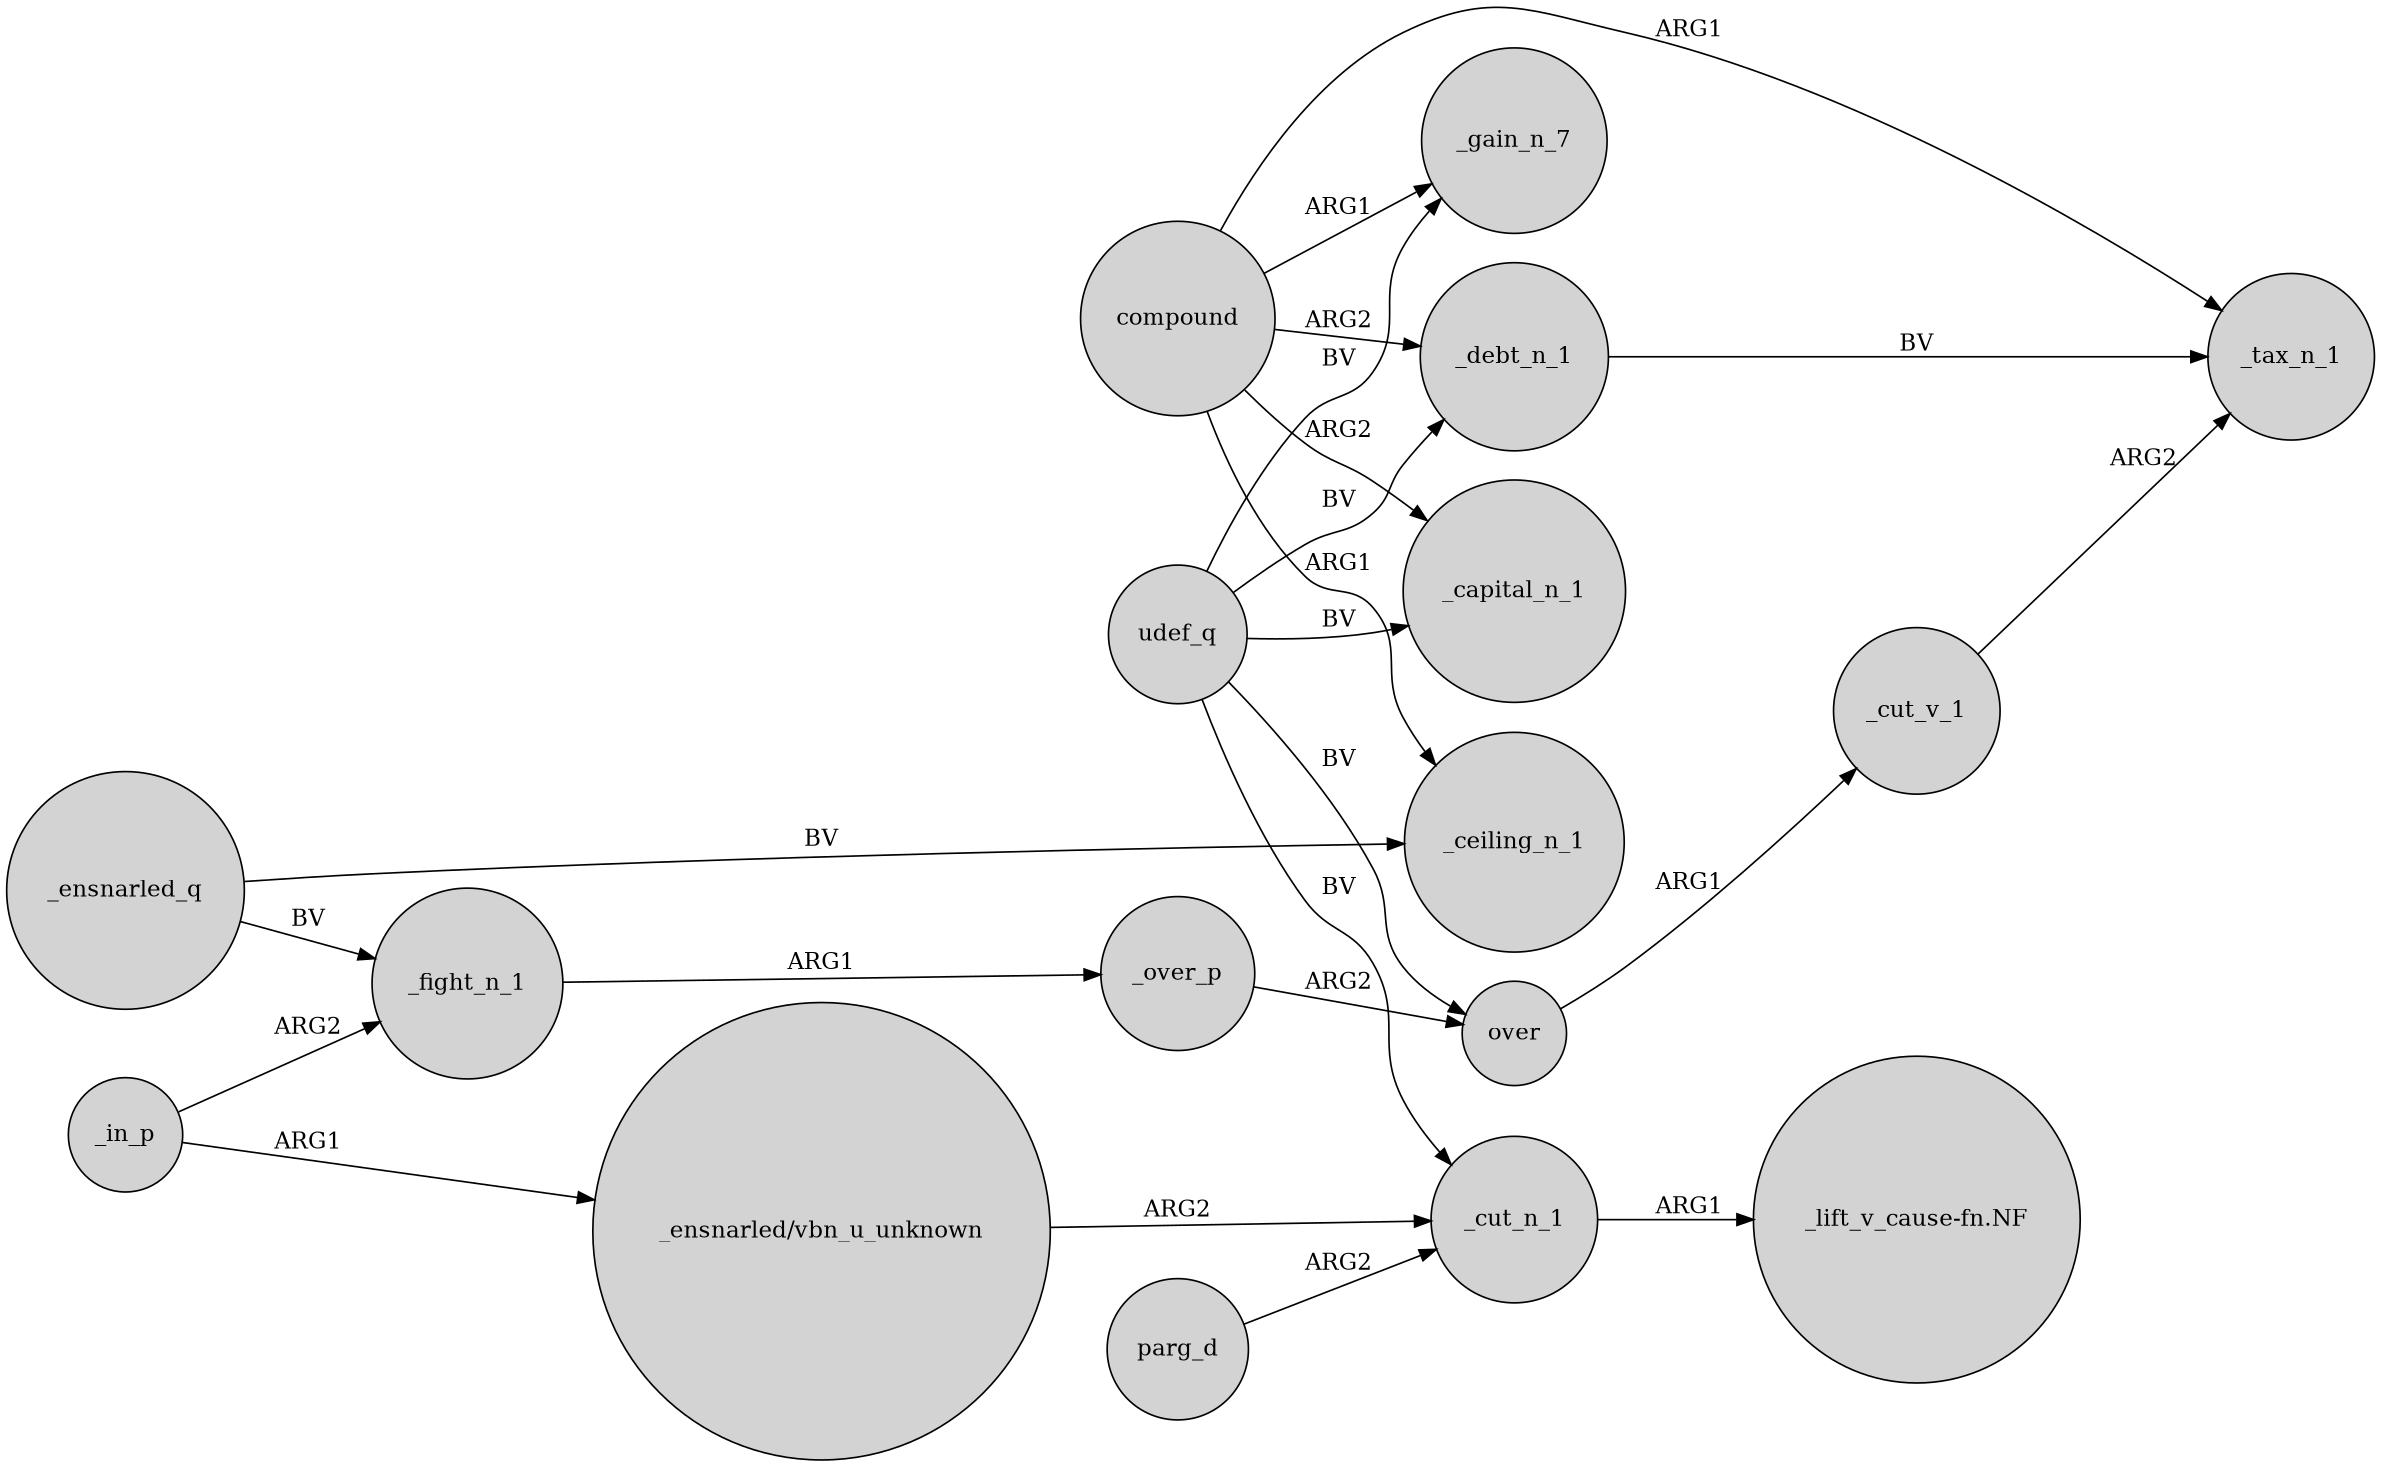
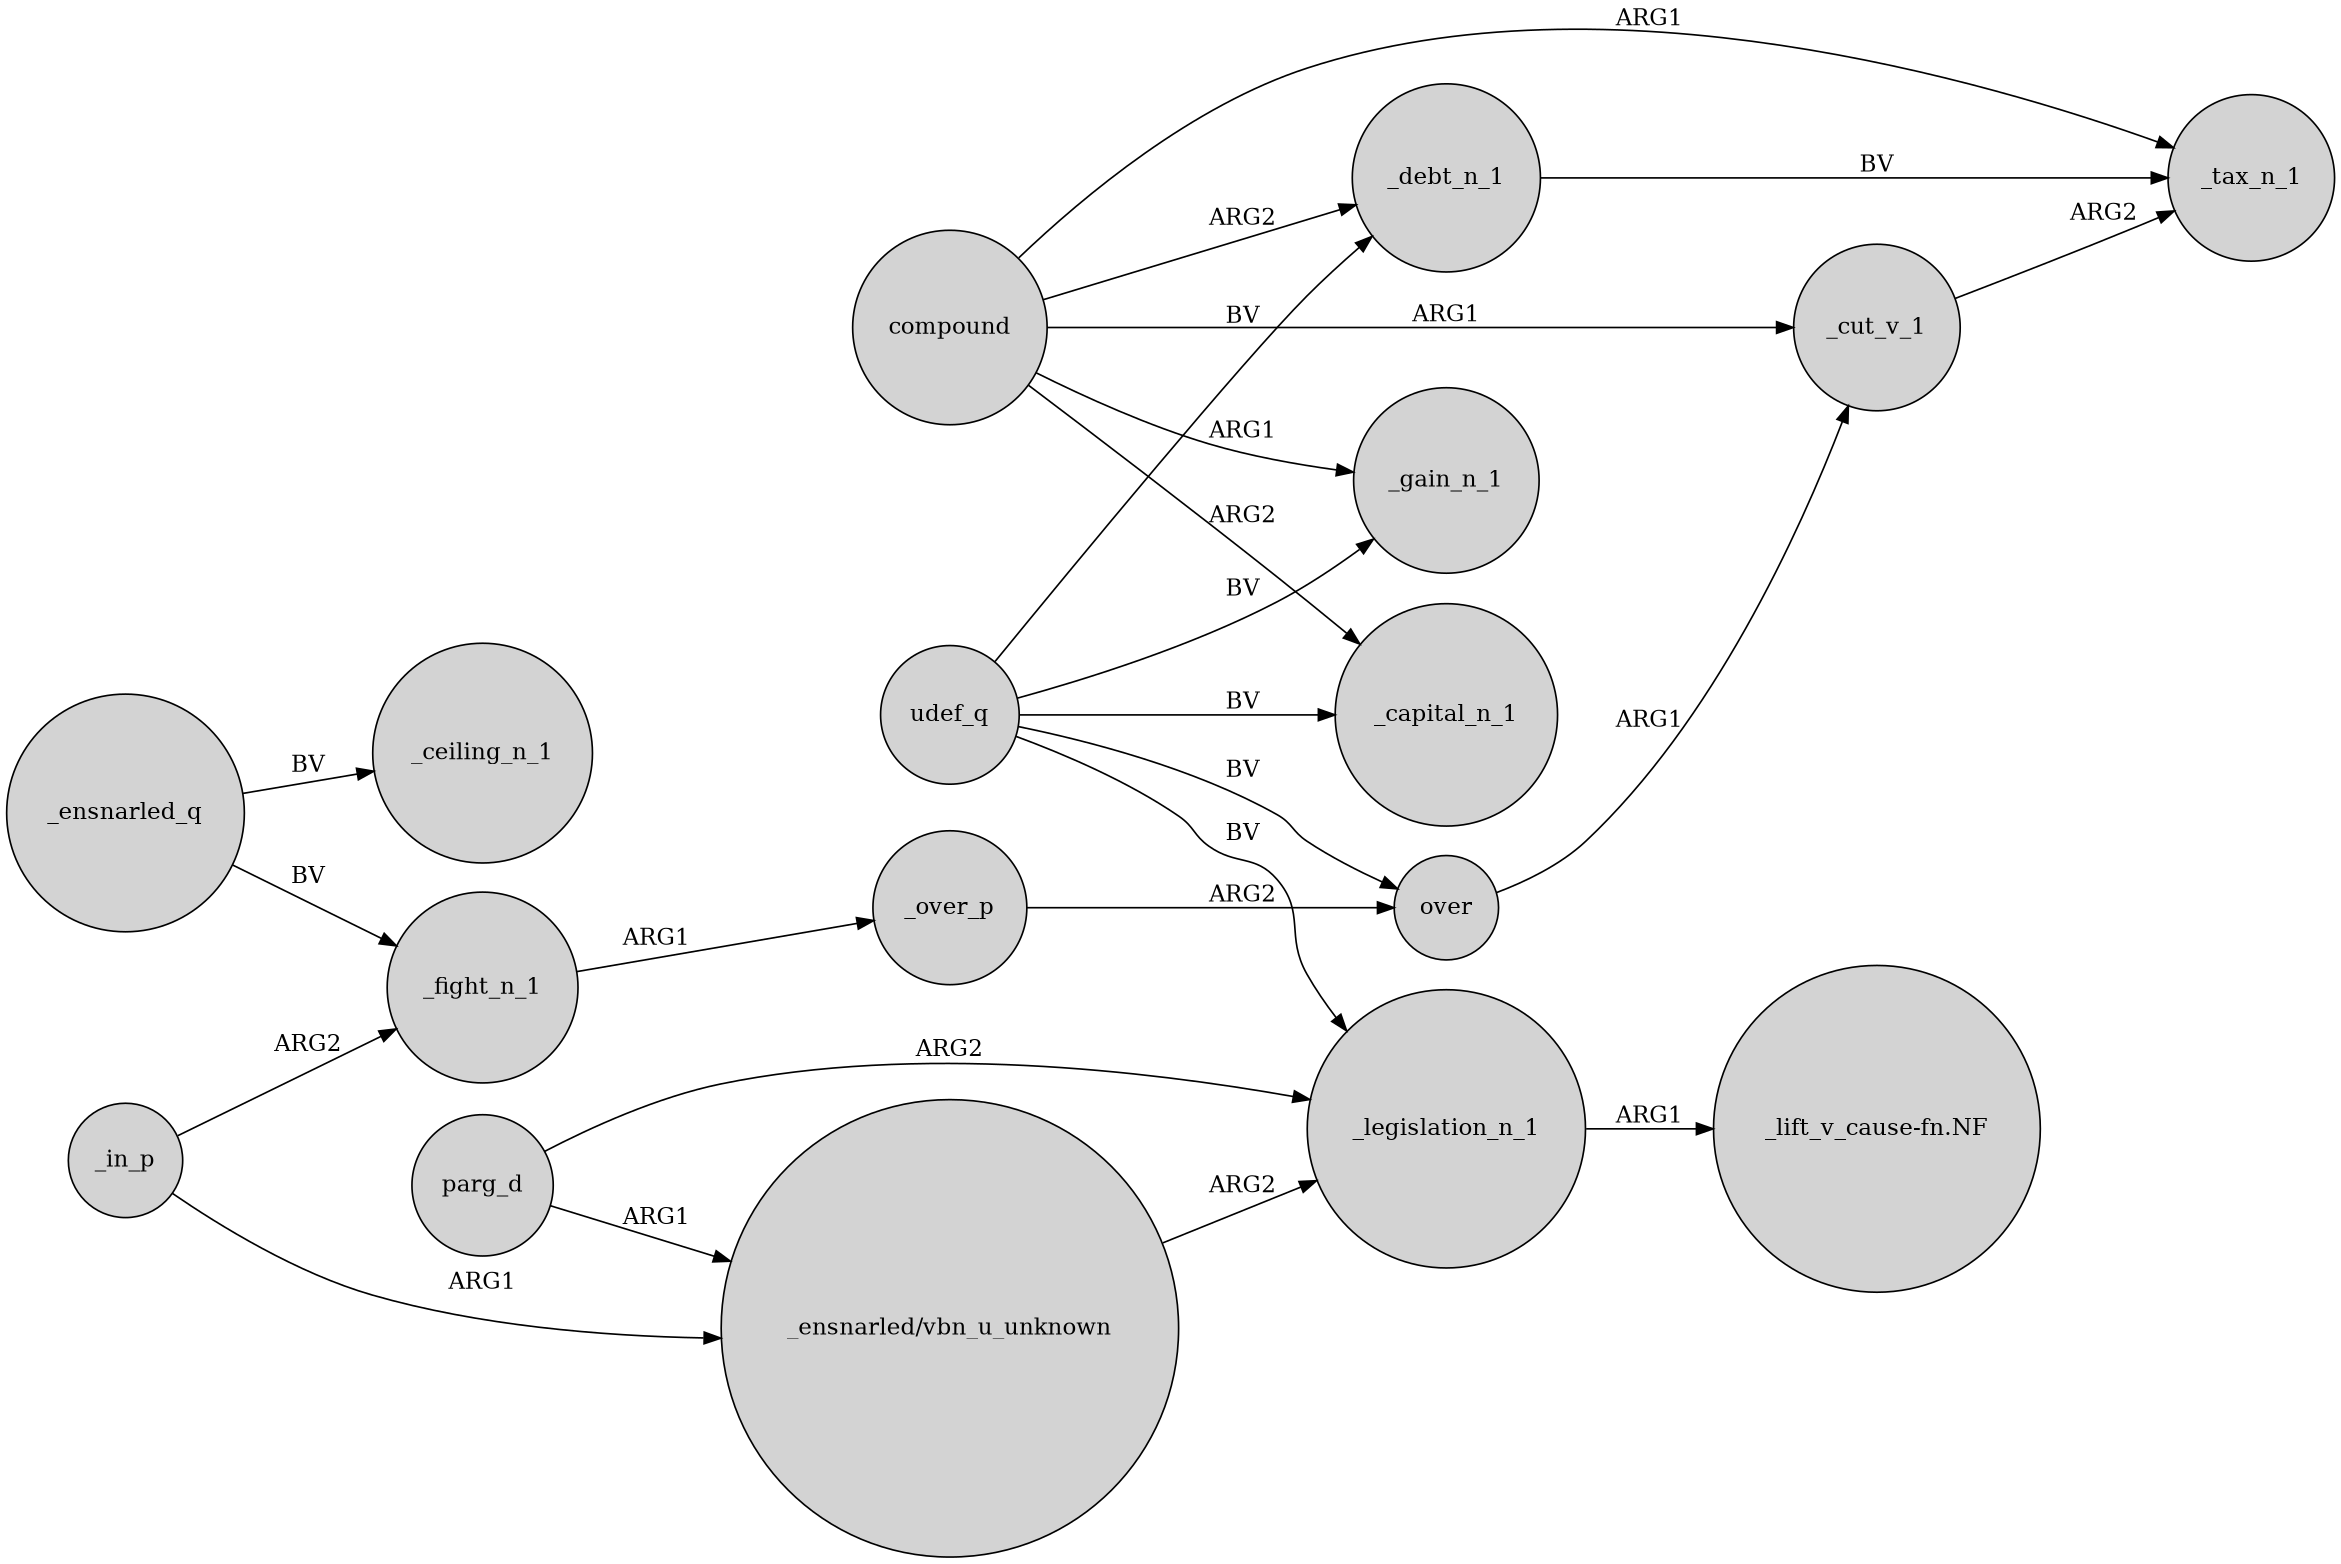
node "_gain_n_7": label "_gain_n_7" -> "_gain_n_1"
edge "compound" -> "_ceiling_n_1": now "compound" -> "_cut_v_1"
node "_cut_n_1": label "_cut_n_1" -> "_legislation_n_1"
edge "parg_d" -> "_ensnarled/vbn_u_unknown": added, label "ARG1"
